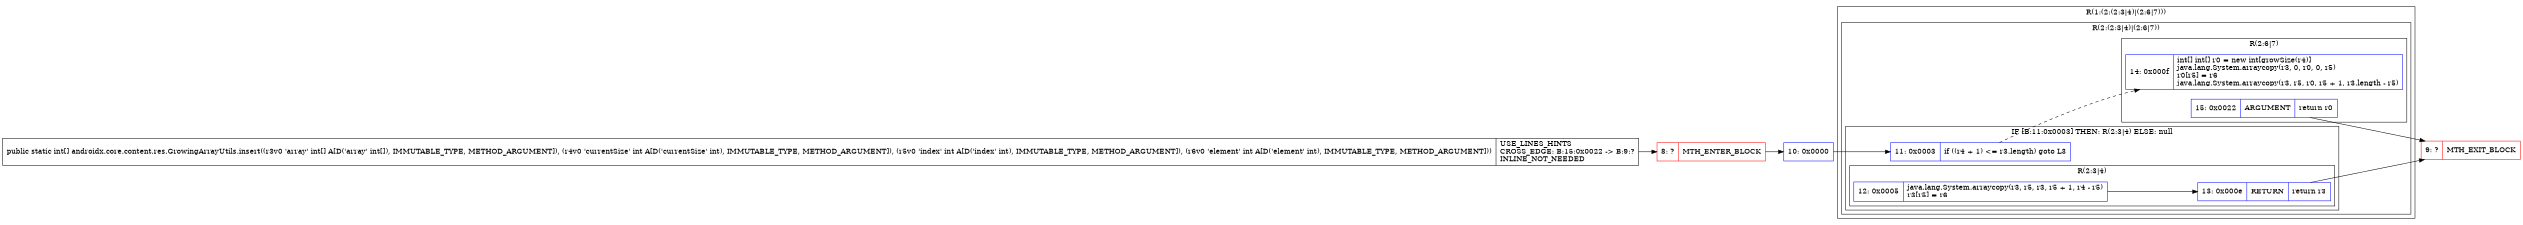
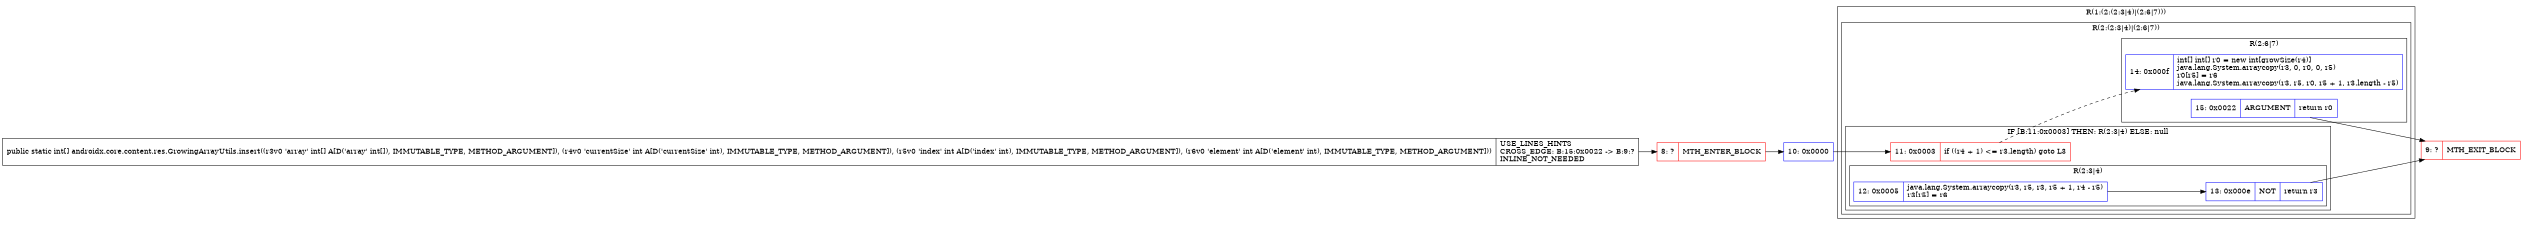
node "11: 0x0003": color blue -> red
node "13: 0x000e": text "RETURN" -> "NOT"
